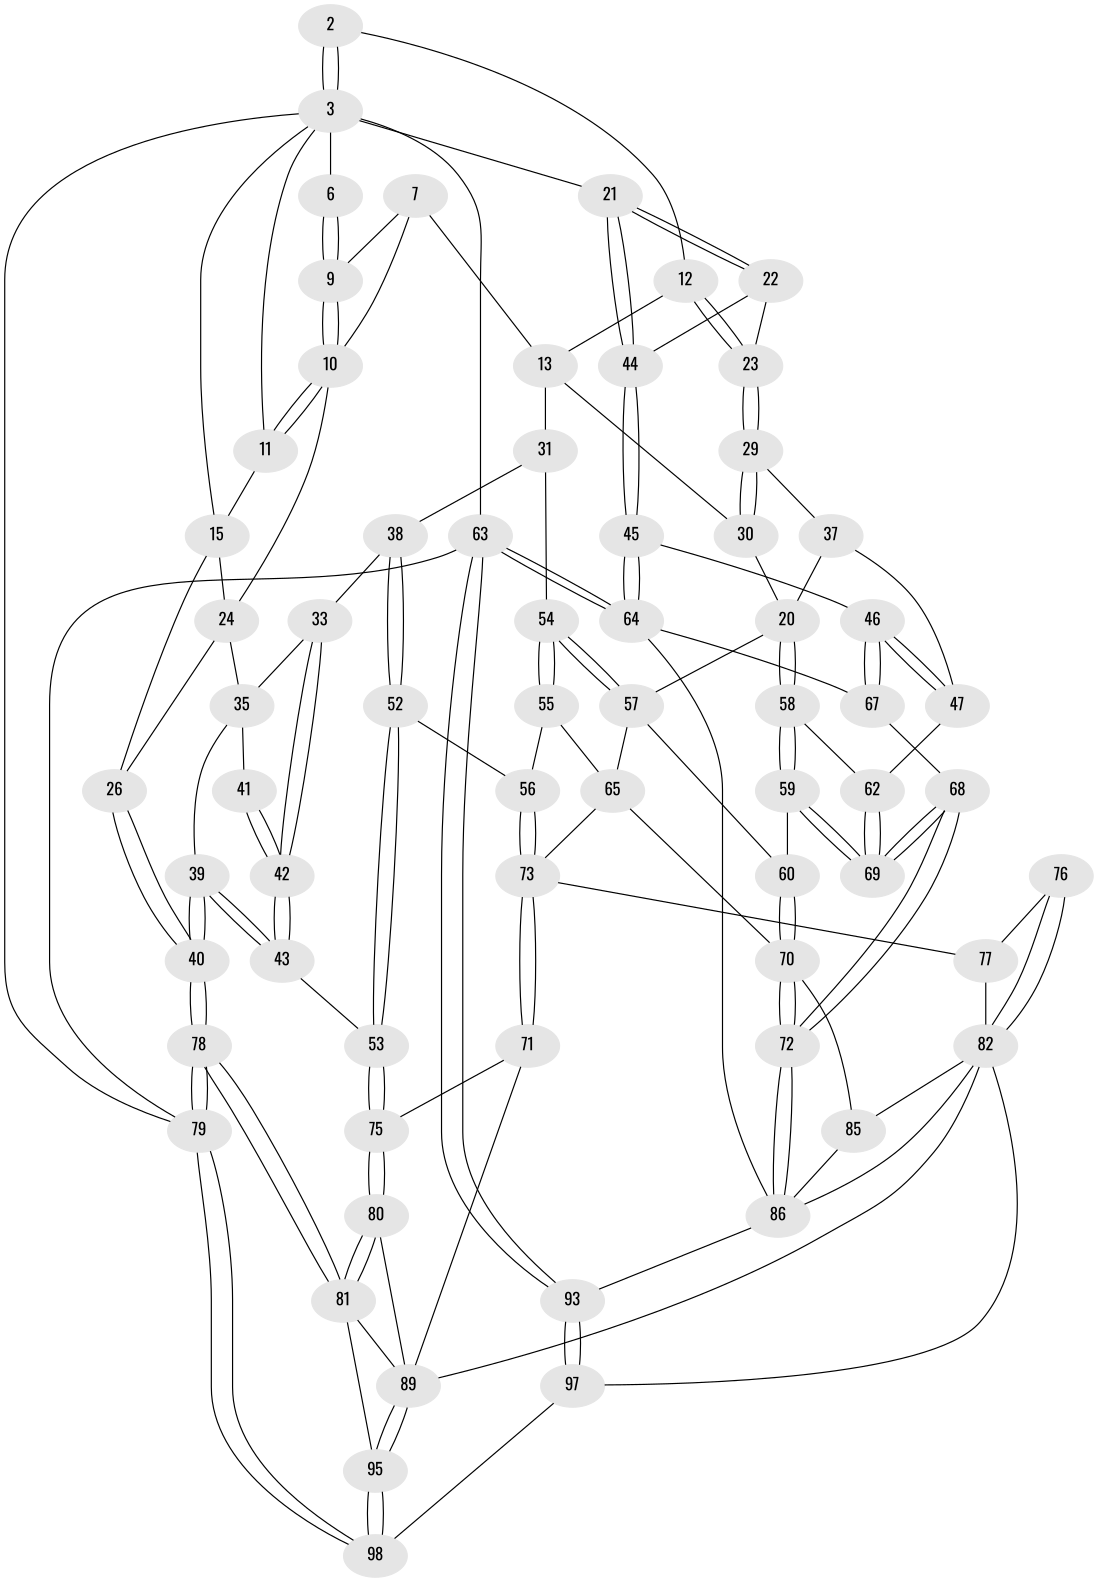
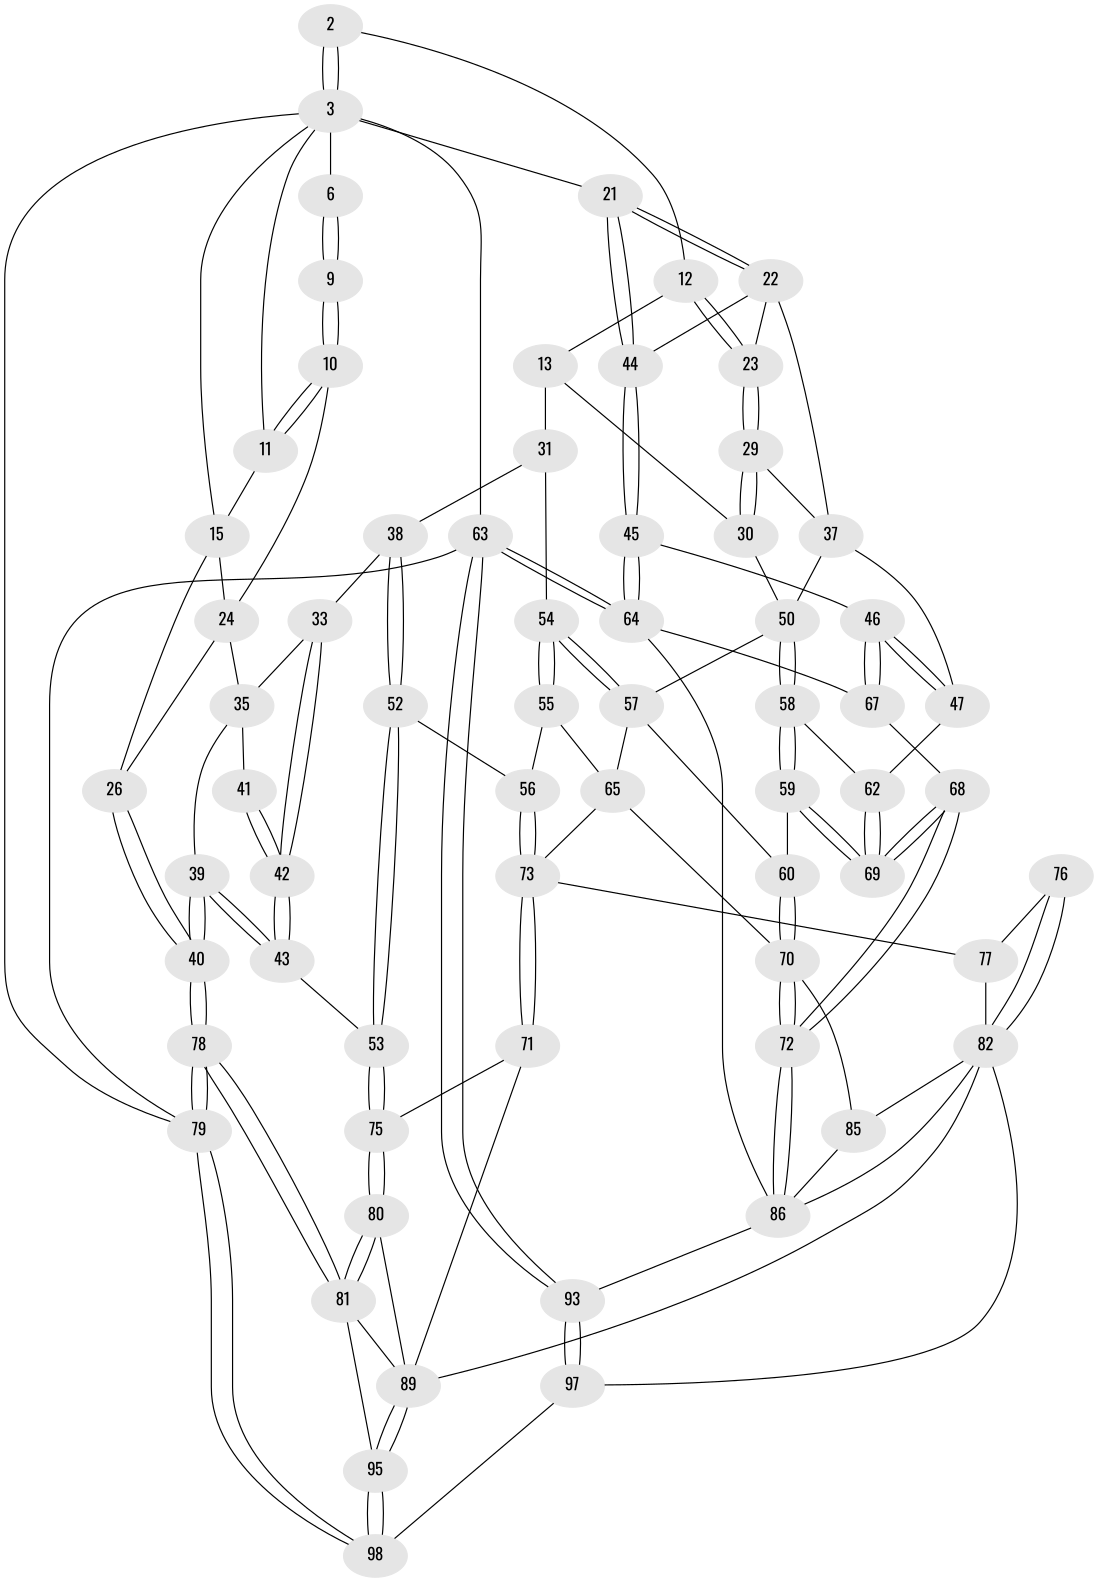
node "7": removed
edge "22" -- "37": added
node "20": label "20" -> "50"
